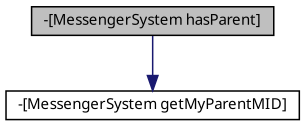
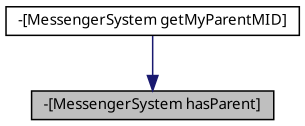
edge "-[MessengerSystem hasParent]" -> "-[MessengerSystem getMyParentMID]": reversed
